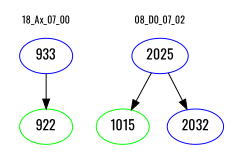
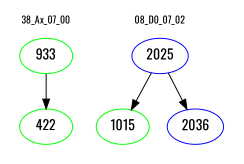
cluster "18_Ax_07_00": label "18_Ax_07_00" -> "38_Ax_07_00"
node "933": color blue -> green
node "922": label "922" -> "422"
node "2032": label "2032" -> "2036"
